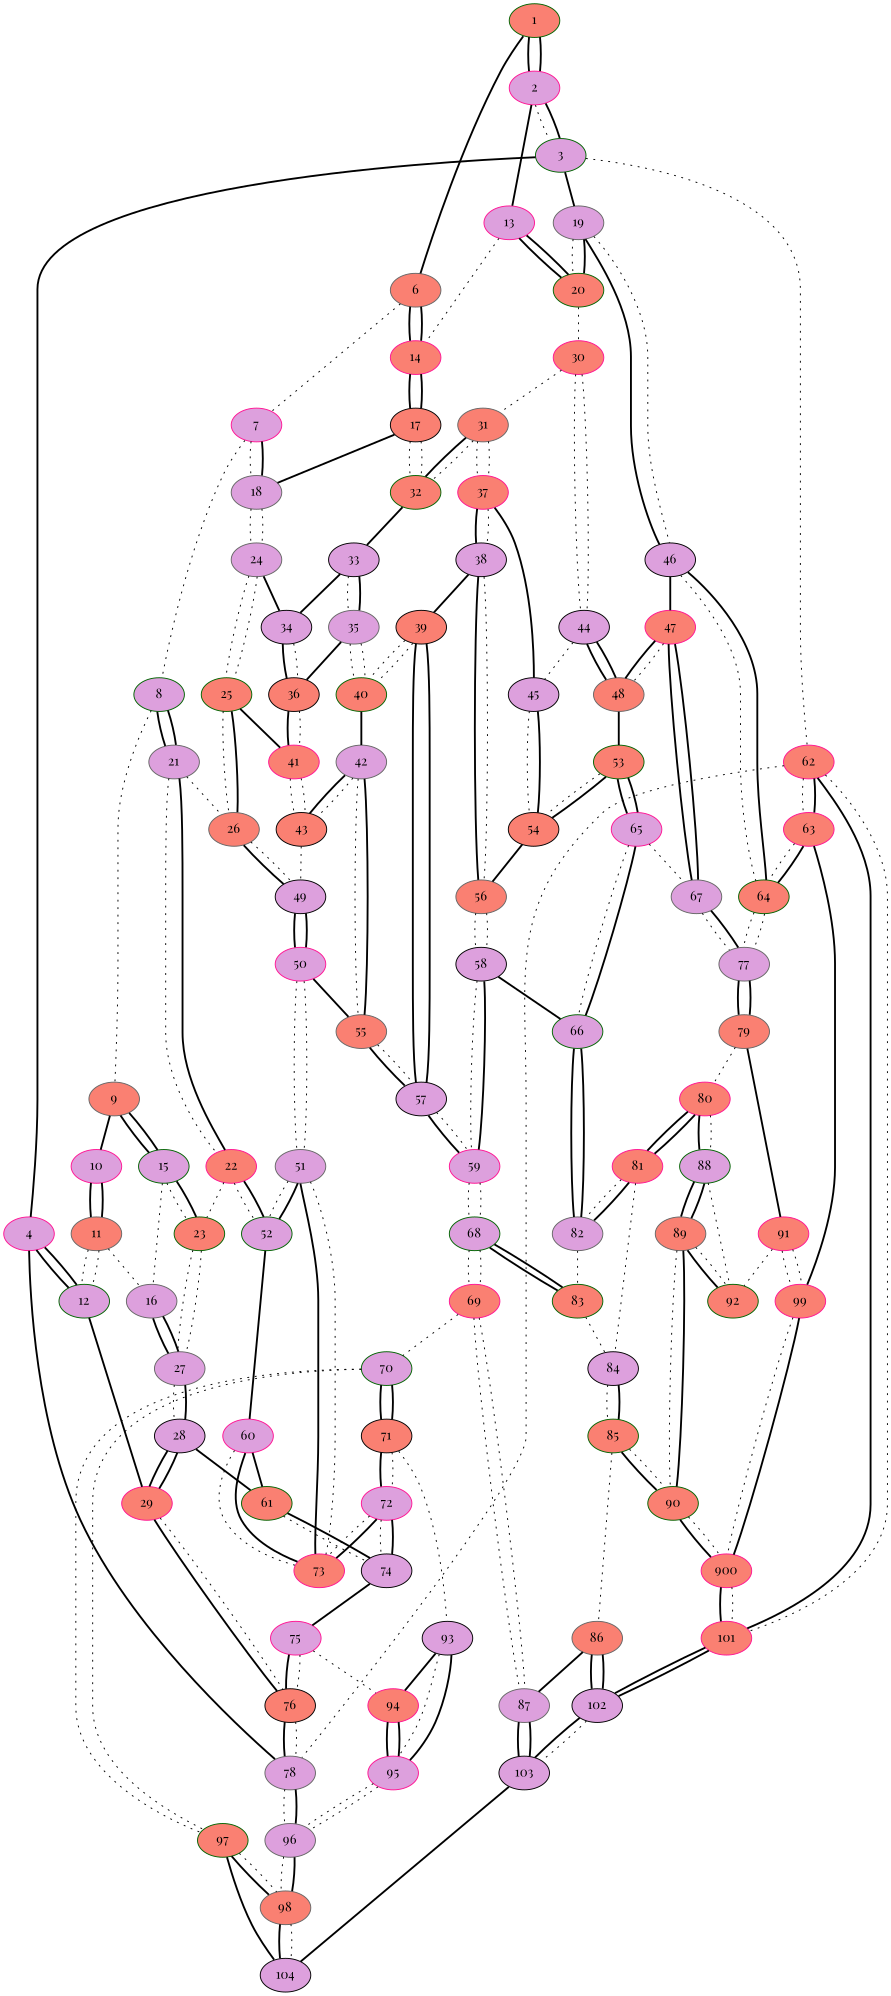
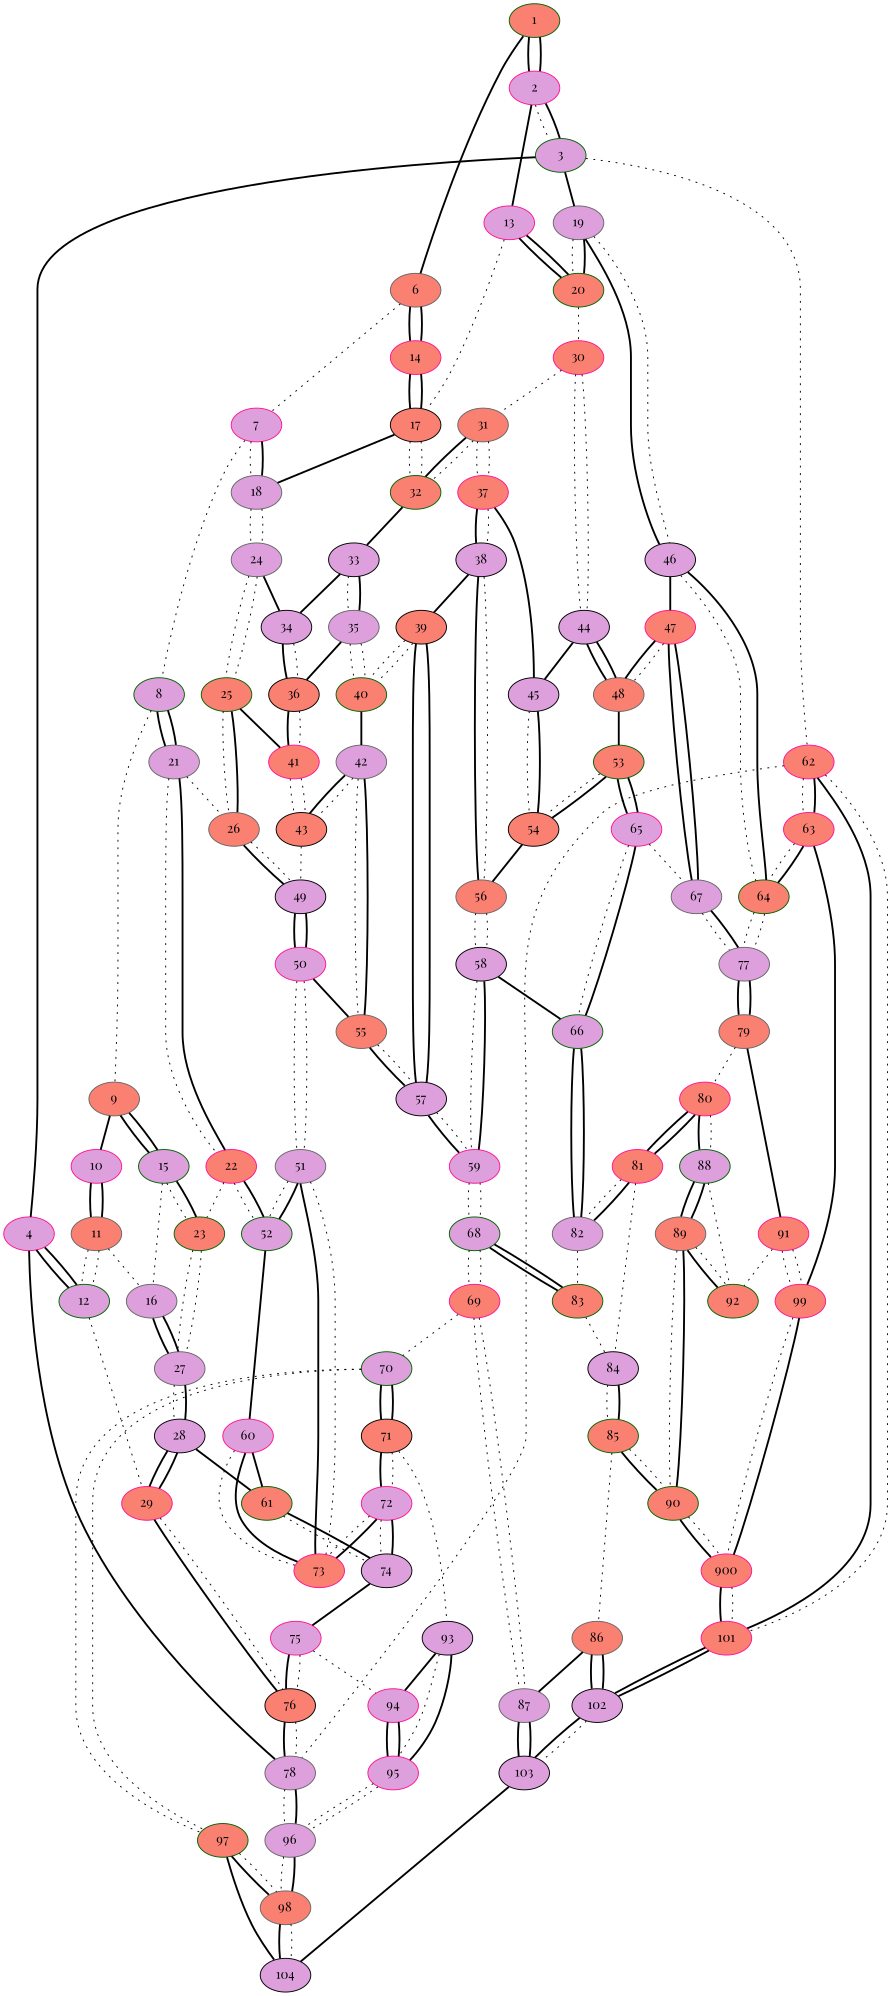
edge "13" -- "14": now "13" -- "17"
edge "44" -- "45": style dotted -> bold
edge "12" -- "29": style bold -> dotted
node "94": fillcolor salmon -> plum
